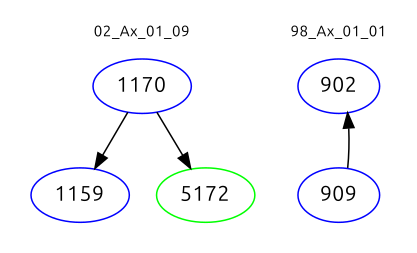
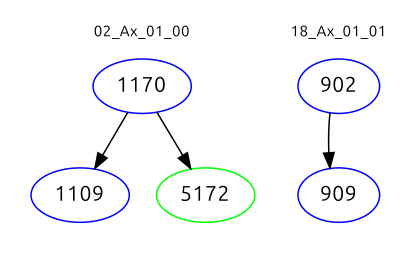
cluster "02_Ax_01_09": label "02_Ax_01_09" -> "02_Ax_01_00"
cluster "98_Ax_01_01": label "98_Ax_01_01" -> "18_Ax_01_01"
edge "909" -> "902": reversed
node "1159": label "1159" -> "1109"
